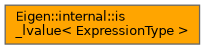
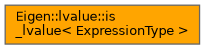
node "Eigen::internal::is _lvalue< ExpressionType >": label "Eigen::internal::is _lvalue< ExpressionType >" -> "Eigen::lvalue::is _lvalue< ExpressionType >"
